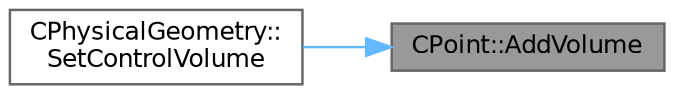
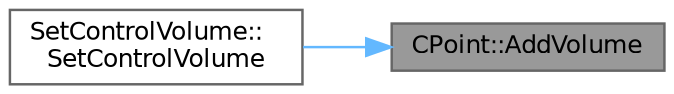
node "CPhysicalGeometry:: SetControlVolume": label "CPhysicalGeometry:: SetControlVolume" -> "SetControlVolume:: SetControlVolume"
